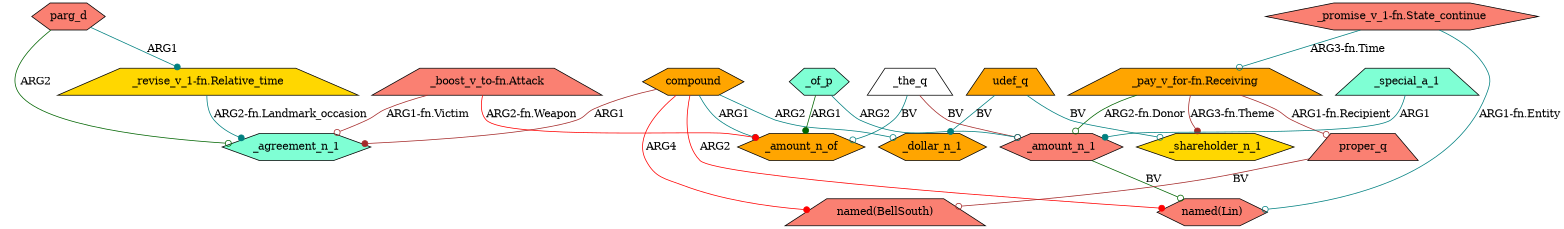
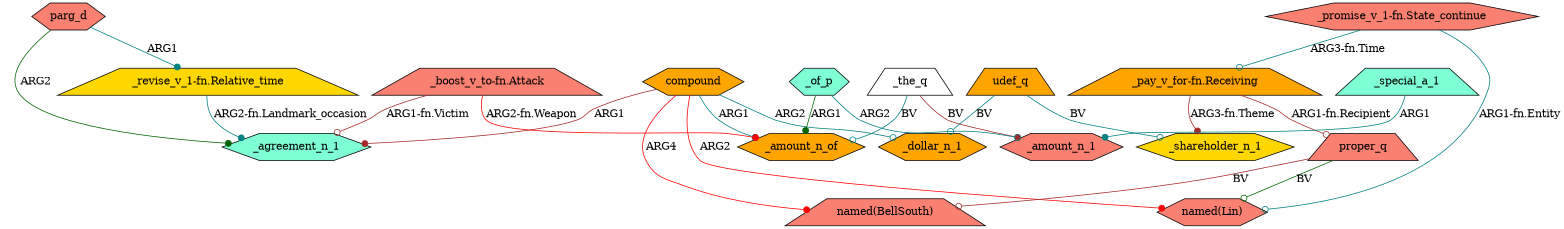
edge "_pay_v_for-fn.Receiving" -> "_amount_n_1": removed, label "ARG2-fn.Donor"
edge "udef_q" -> "_dollar_n_1": arrowhead dot -> odot
edge "parg_d" -> "_agreement_n_1": arrowhead odot -> dot
edge "_the_q" -> "_amount_n_1": arrowhead odot -> dot
edge "_amount_n_1" -> "named(Lin)": now "proper_q" -> "named(Lin)"
